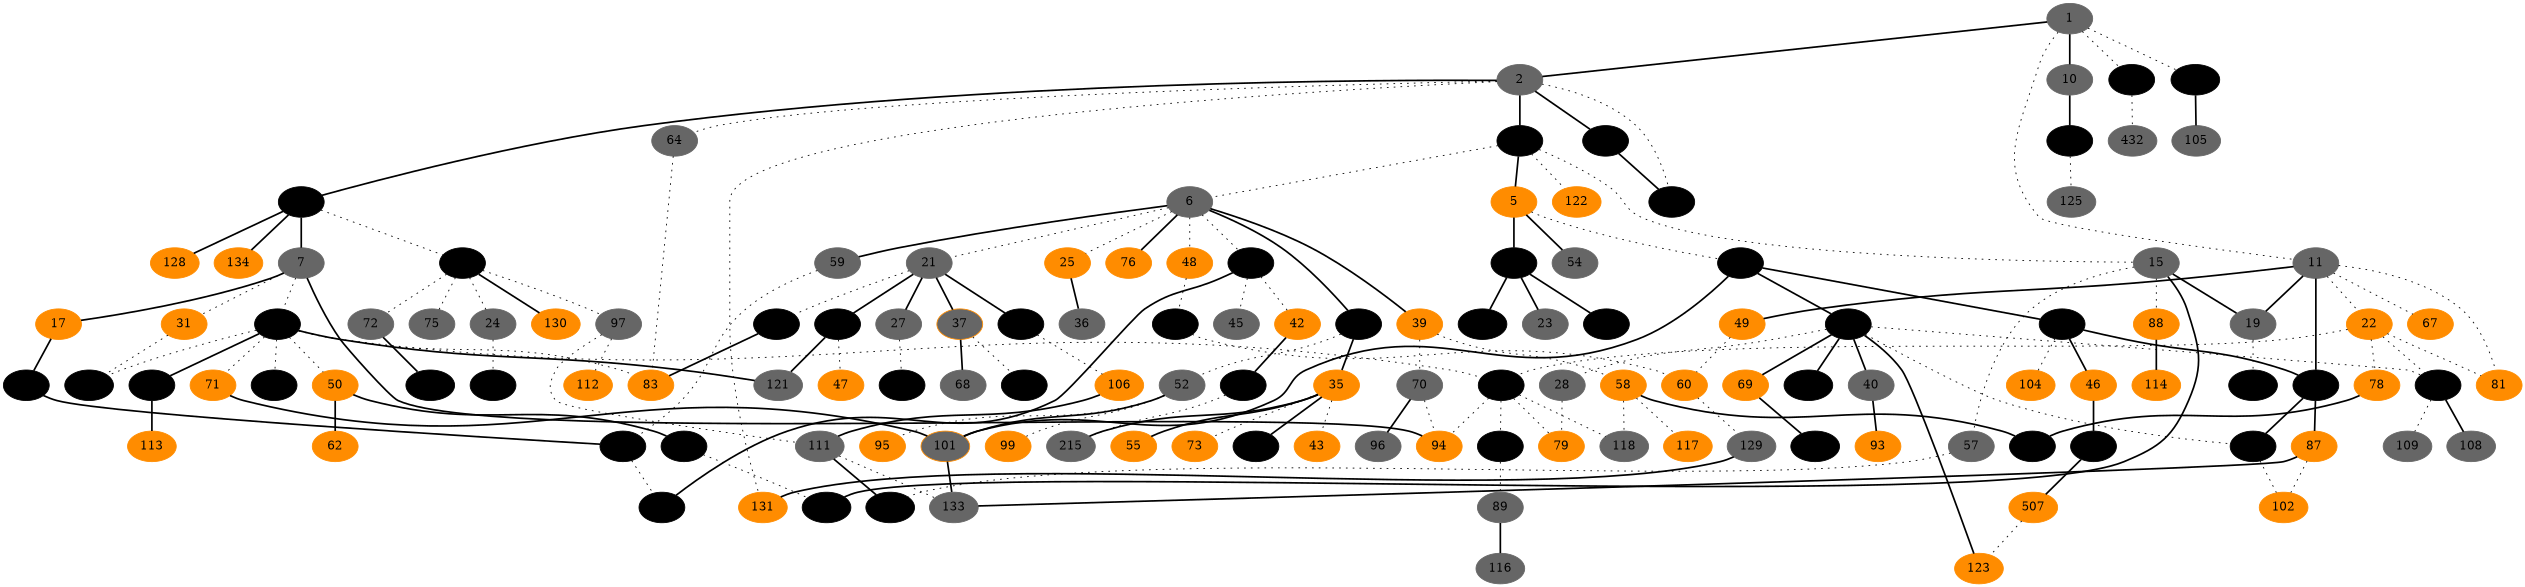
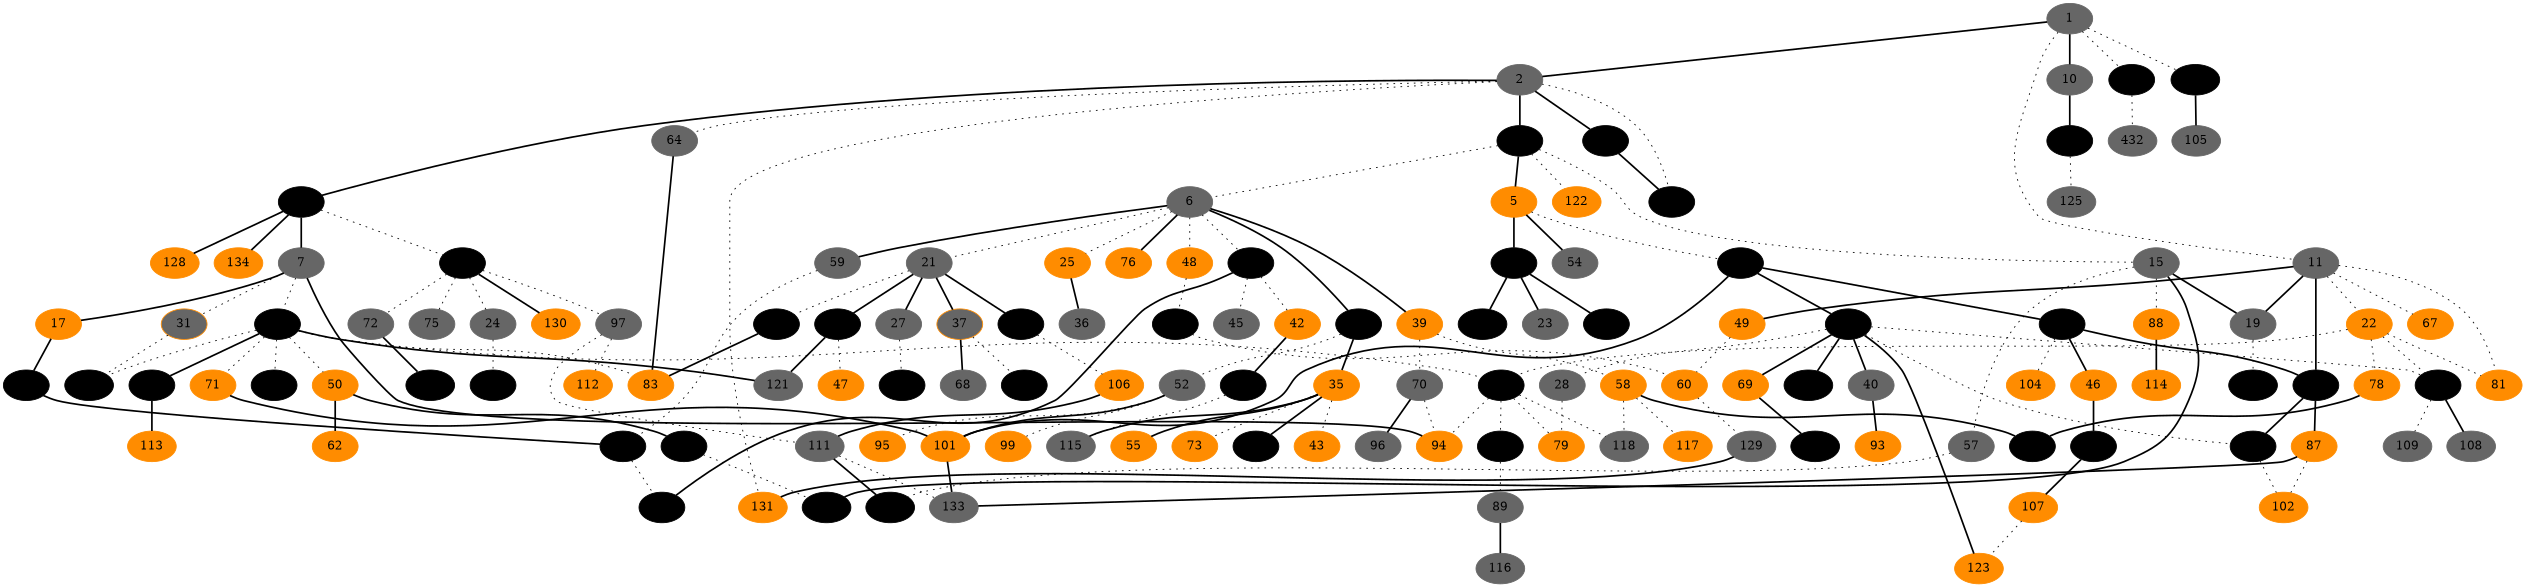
edge "64" -- "83": style dotted -> bold
node "31": fillcolor darkorange -> gray40
node "101": fillcolor gray40 -> darkorange
node "215": label "215" -> "115"
node "507": label "507" -> "107"
